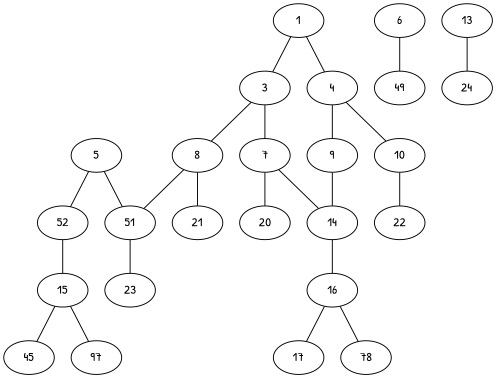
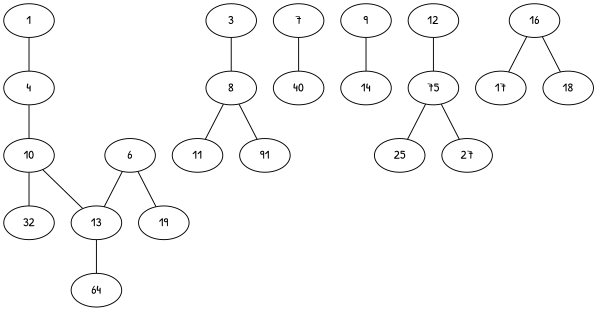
edge "1" -- "3": removed
node "49": label "49" -> "19"
node "24": label "24" -> "64"
edge "3" -- "7": removed
edge "4" -- "9": removed
node "5": removed
edge "10" -- "13": added
edge "6" -- "13": added
edge "7" -- "14": removed
node "52": label "52" -> "12"
node "51": label "51" -> "11"
node "21": label "21" -> "91"
node "20": label "20" -> "40"
node "22": label "22" -> "32"
edge "14" -- "16": removed
node "15": label "15" -> "75"
node "23": removed
node "45": label "45" -> "25"
node "97": label "97" -> "27"
node "78": label "78" -> "18"
